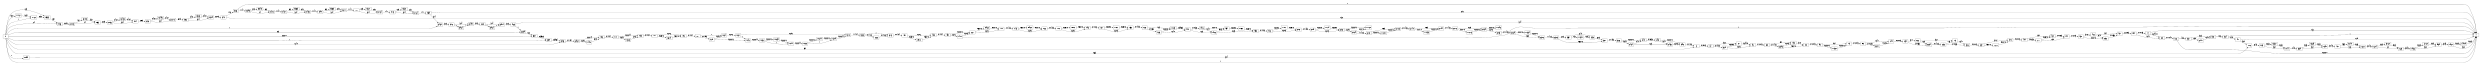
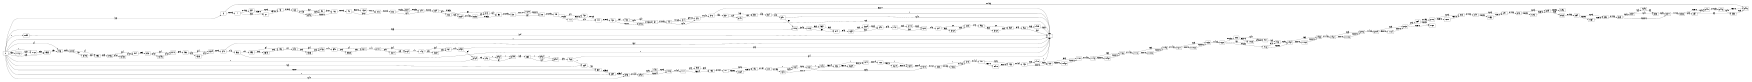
edge "7907" -> "7913": now "7862" -> "7913"
edge "7928" -> "7955": now "7934" -> "7955"
edge "8498" -> "3": reversed
